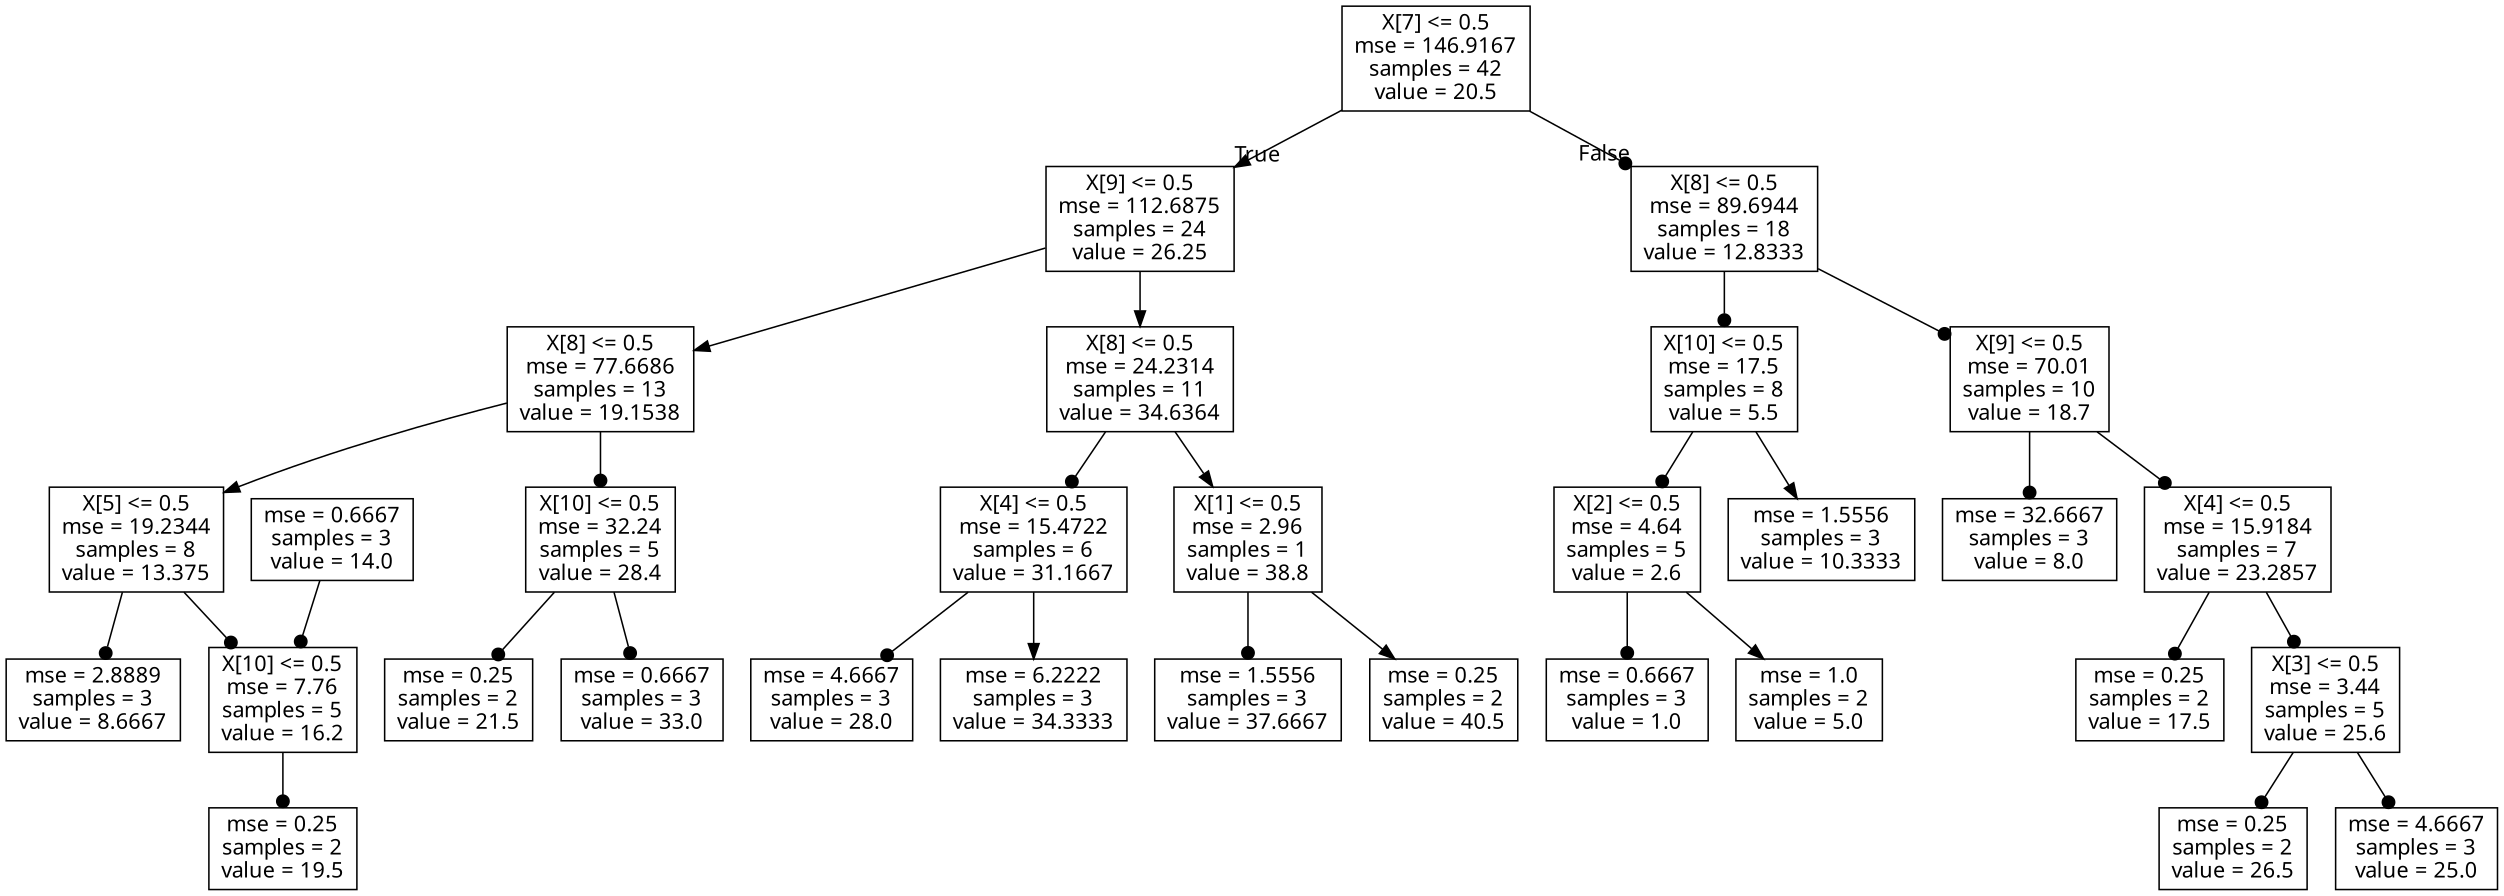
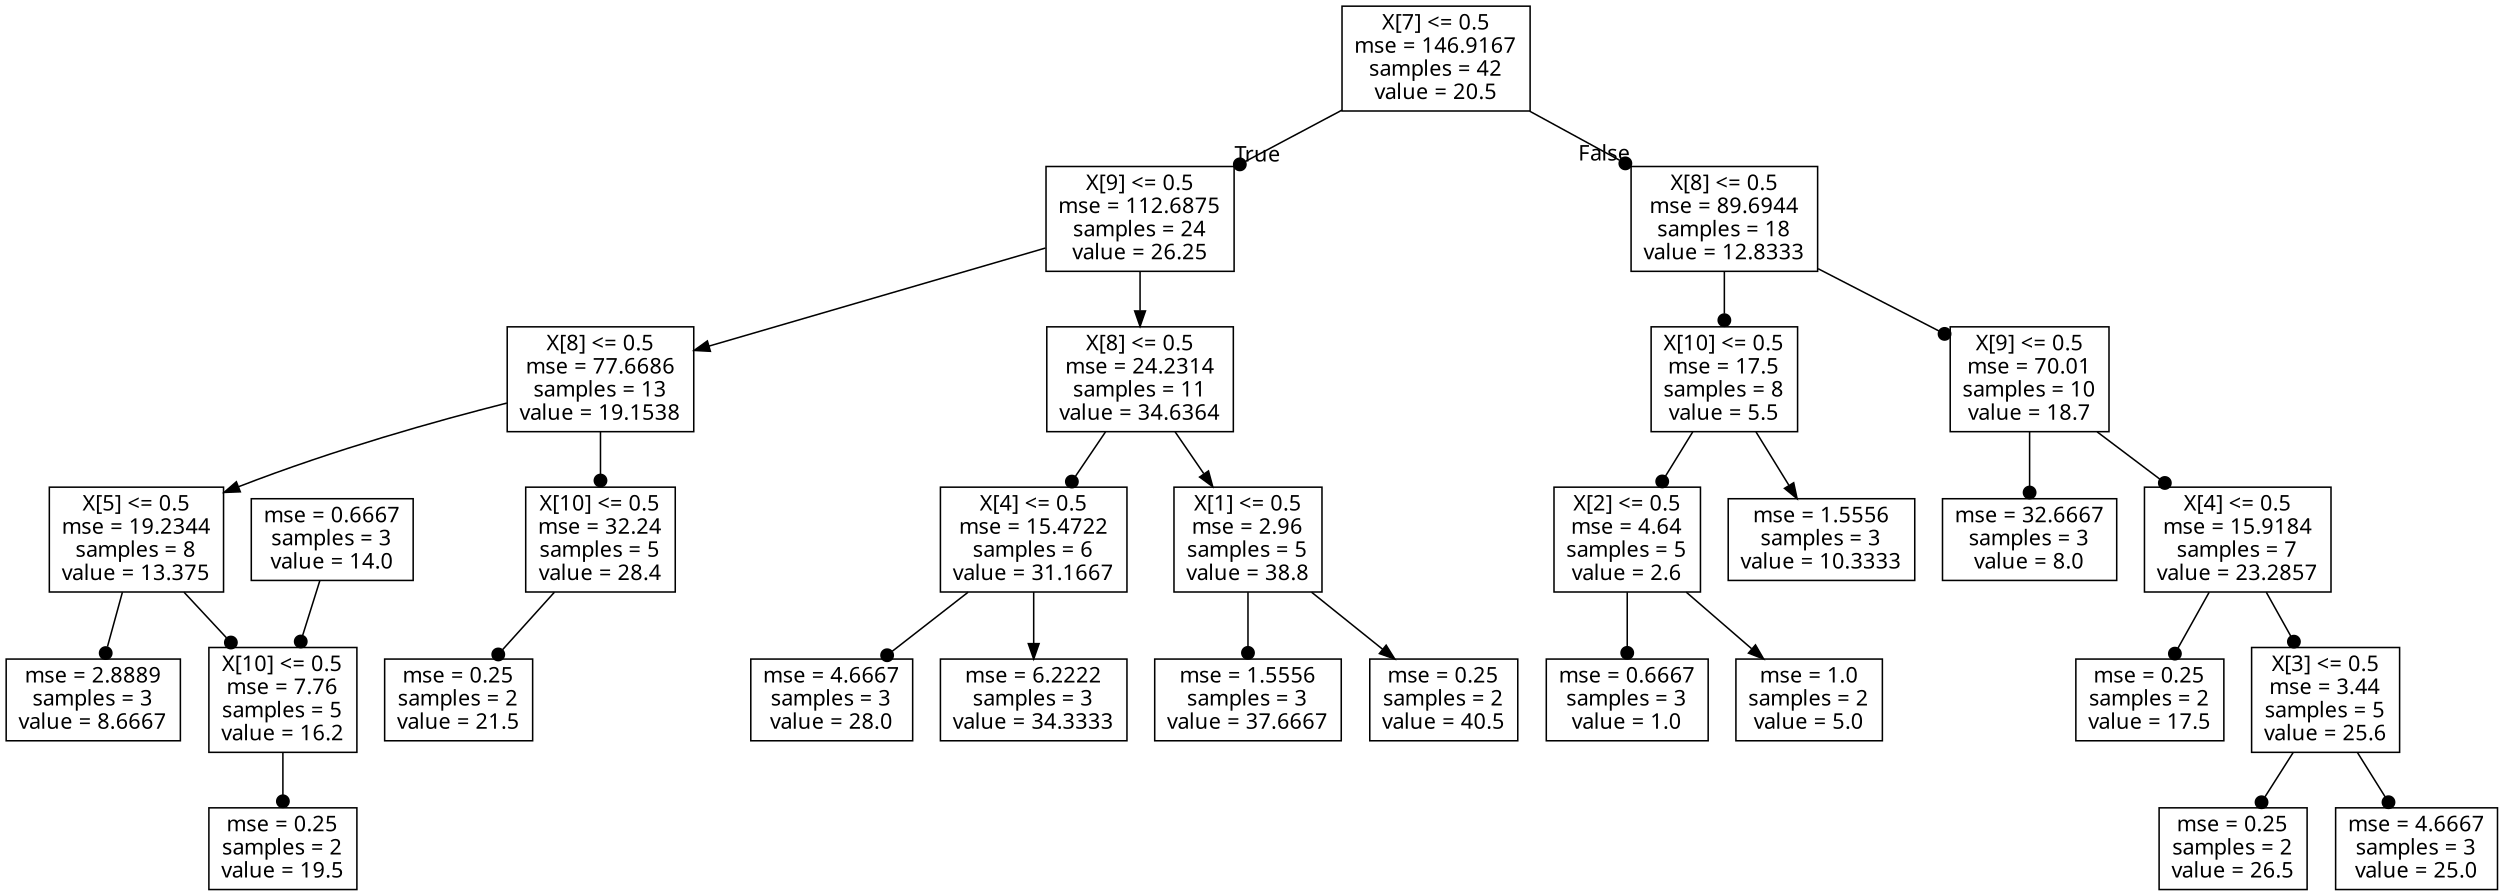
edge "X[7] <= 0.5 mse = 146.9167 samples = 42 value = 20.5" -> "X[9] <= 0.5 mse = 112.6875 samples = 24 value = 26.25": arrowhead normal -> dot
node "X[1] <= 0.5 mse = 2.96 samples = 1 value = 38.8": label "X[1] <= 0.5 mse = 2.96 samples = 1 value = 38.8" -> "X[1] <= 0.5 mse = 2.96 samples = 5 value = 38.8"
node "mse = 0.6667 samples = 3 value = 33.0": removed
